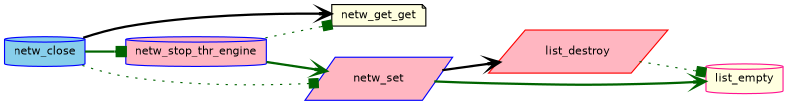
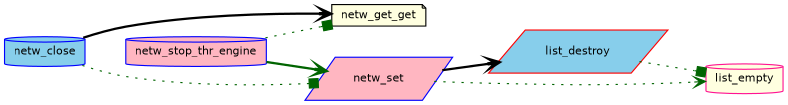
edge "netw_close" -> "netw_stop_thr_engine": removed
node "list_destroy": fillcolor lightpink -> skyblue
edge "netw_set" -> "list_empty": style bold -> dotted
